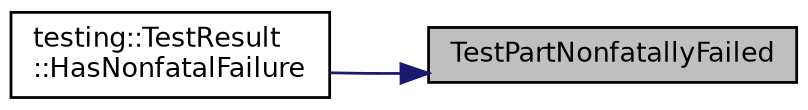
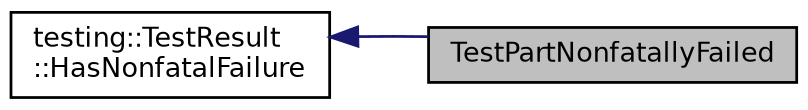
edge "testing::TestResult ::HasNonfatalFailure" -> "TestPartNonfatallyFailed": reversed
